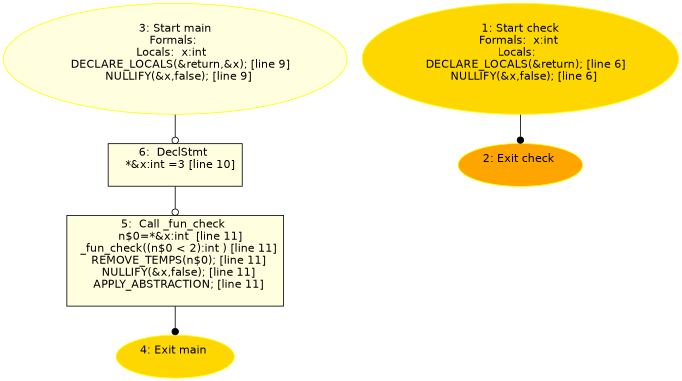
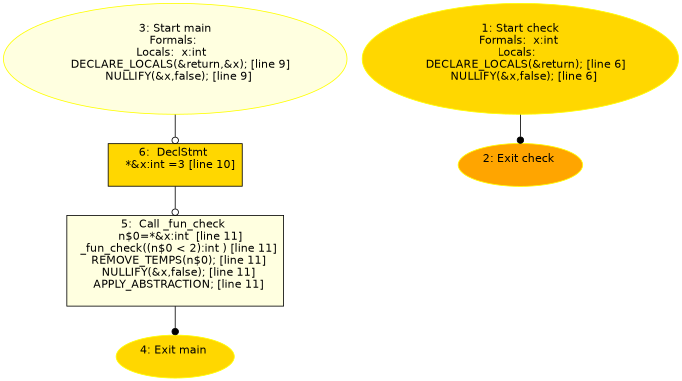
node "6:  DeclStmt *&x:int =3 [line 10]": fillcolor lightyellow -> gold
